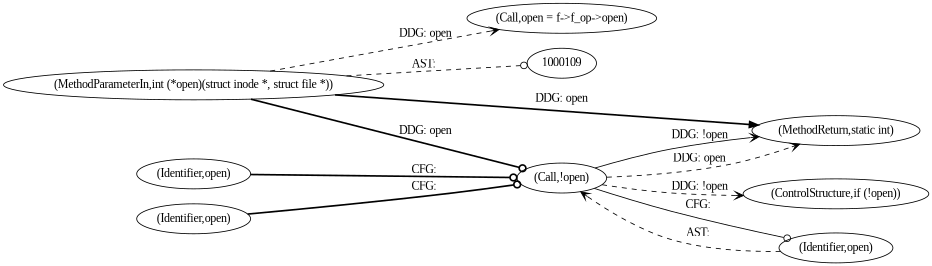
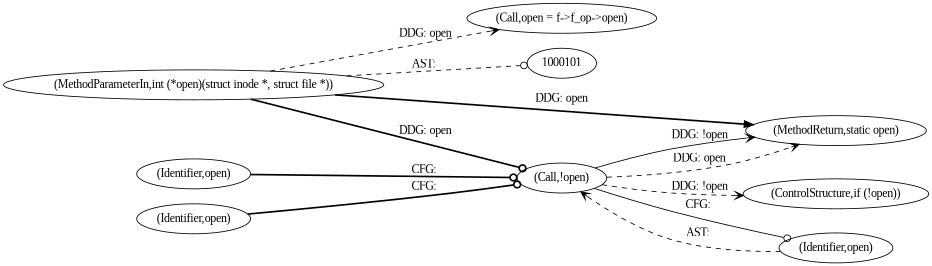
node "1000109": label "1000109" -> "1000101"
node "(MethodReturn,static int)": label "(MethodReturn,static int)" -> "(MethodReturn,static open)"
